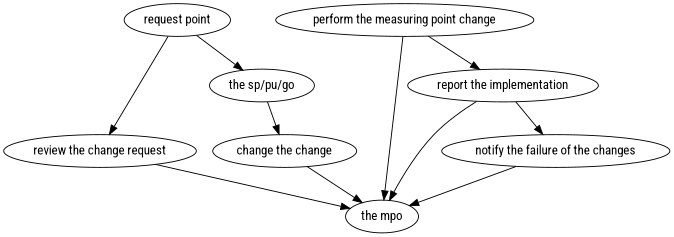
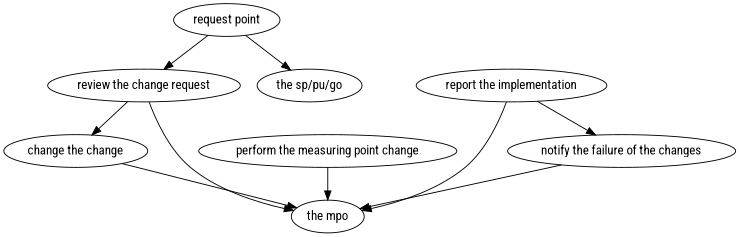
edge "perform the measuring point change" -> "report the implementation": removed
edge "the sp/pu/go" -> "change the change": now "review the change request" -> "change the change"
